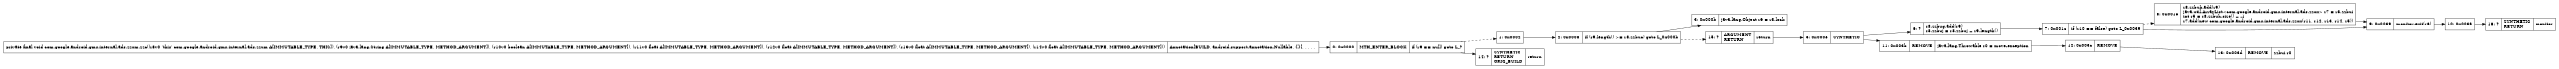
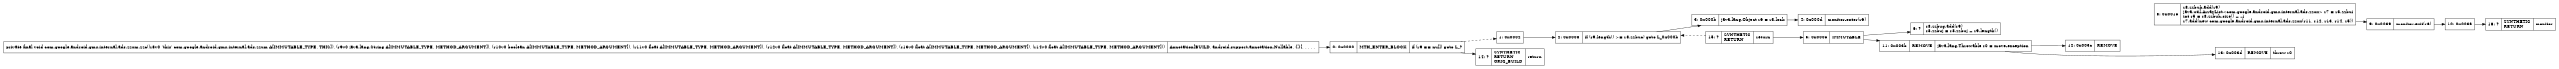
node "4: 0x000d": added
node "7: 0x001c": removed
node "15: ?": text "ARGUMENT" -> "SYNTHETIC"
node "5: 0x000e": text "SYNTHETIC" -> "IMMUTABLE"
edge "2: 0x0008" -> "15: ?": reversed
edge "12: 0x003c" -> "13: 0x003d": now "11: 0x003b" -> "13: 0x003d"
node "13: 0x003d": text "zzbui r0" -> "throw r0"
